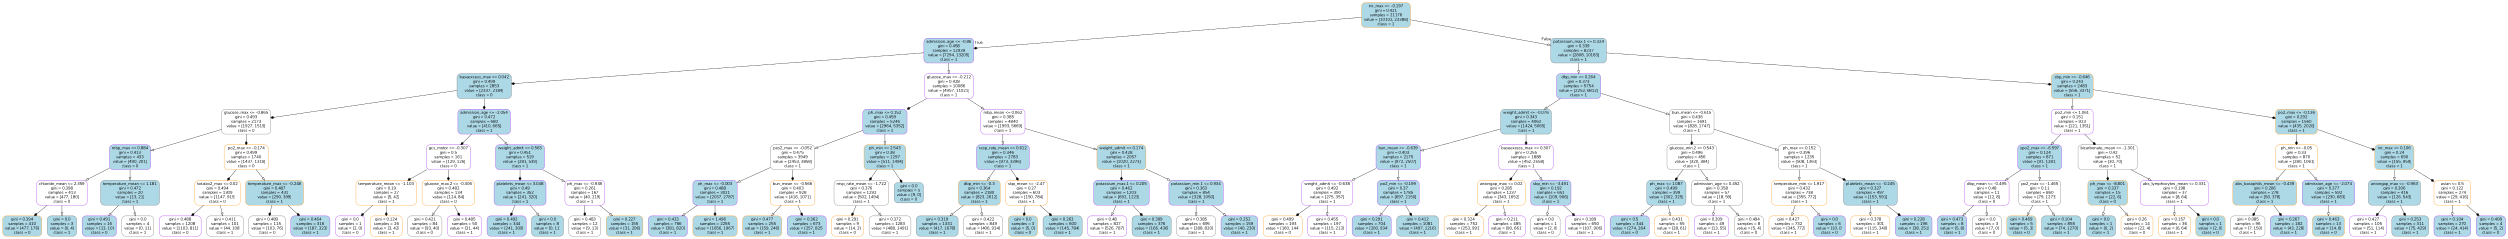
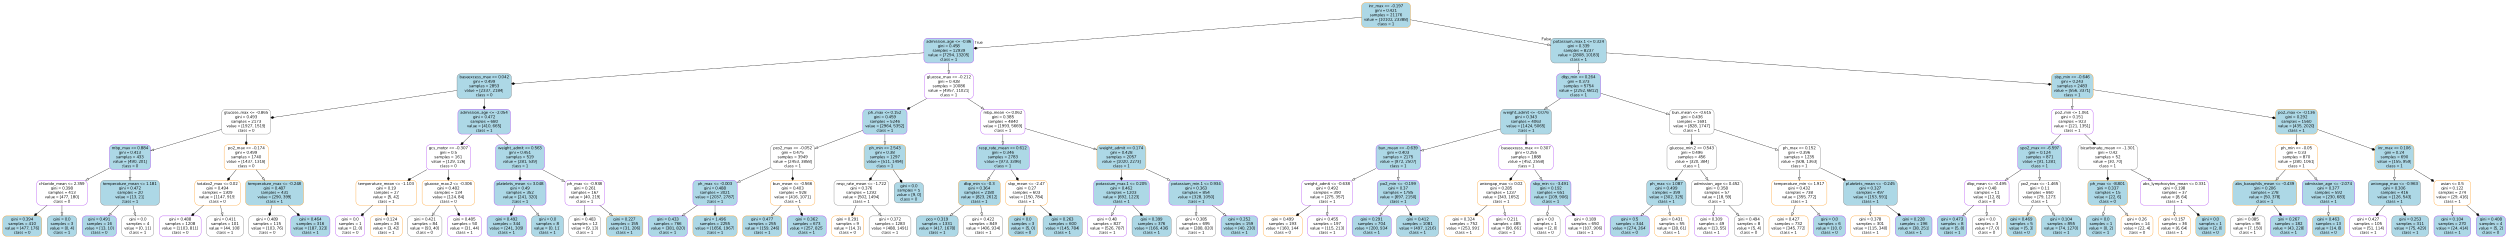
node "gini = 0.319 samples = 1331 value = [417, 1678] class = 1": label "gini = 0.319 samples = 1331 value = [417, 1678] class = 1" -> "pco = 0.319 samples = 1331 value = [417, 1678] class = 1"
